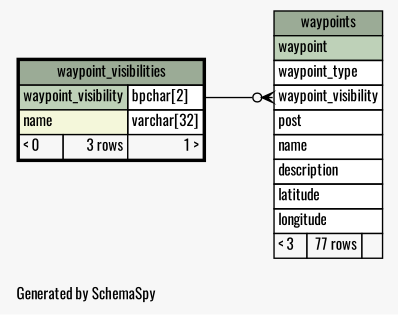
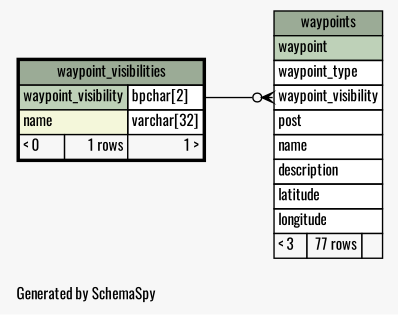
node "waypoint_visibilities": text "3 rows" -> "1 rows"
